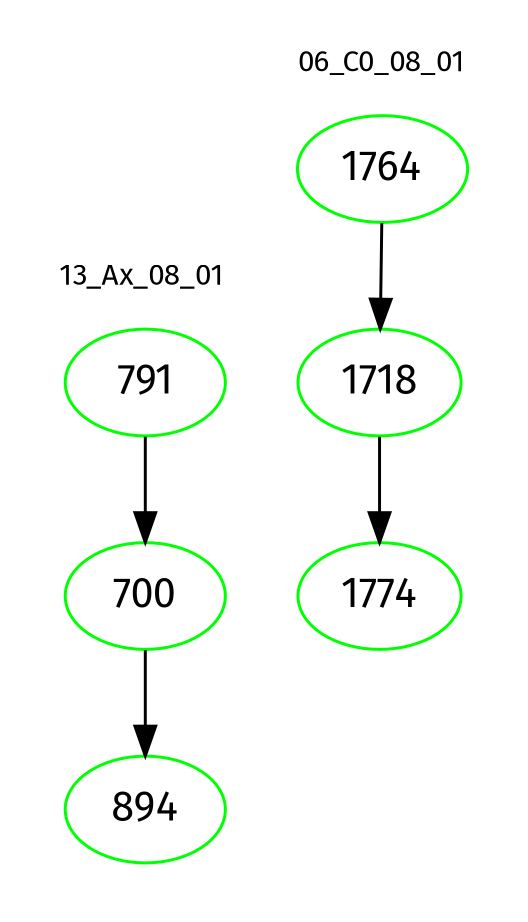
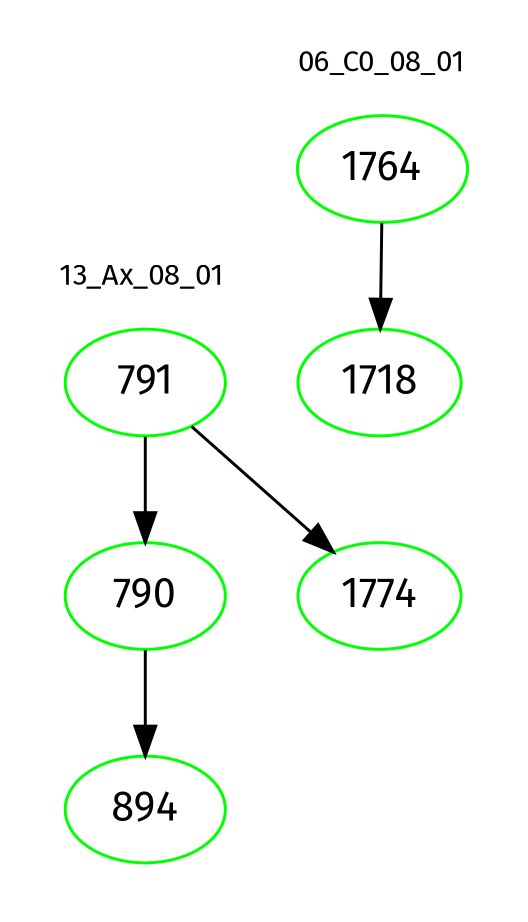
edge "1718" -> "1774": now "791" -> "1774"
node "700": label "700" -> "790"
